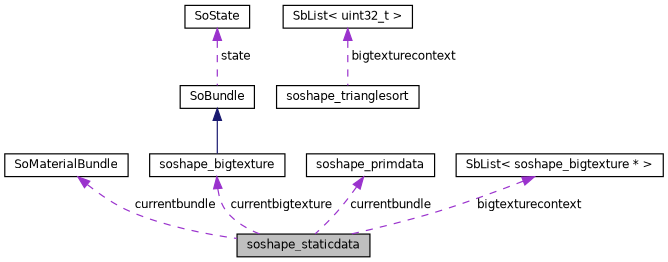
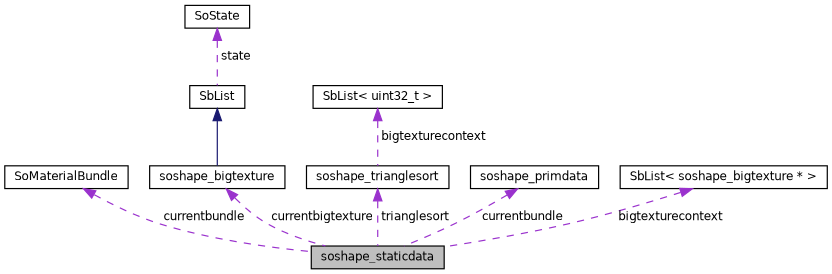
node "SoBundle": label "SoBundle" -> "SbList"
edge "soshape_staticdata" -> "soshape_trianglesort": added, label "trianglesort"
